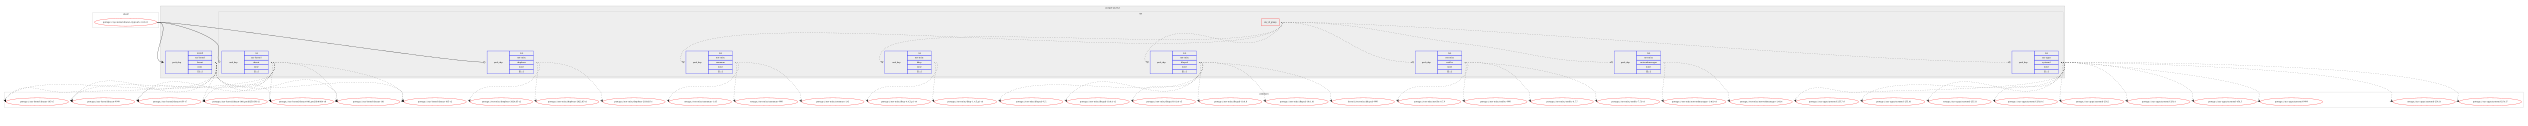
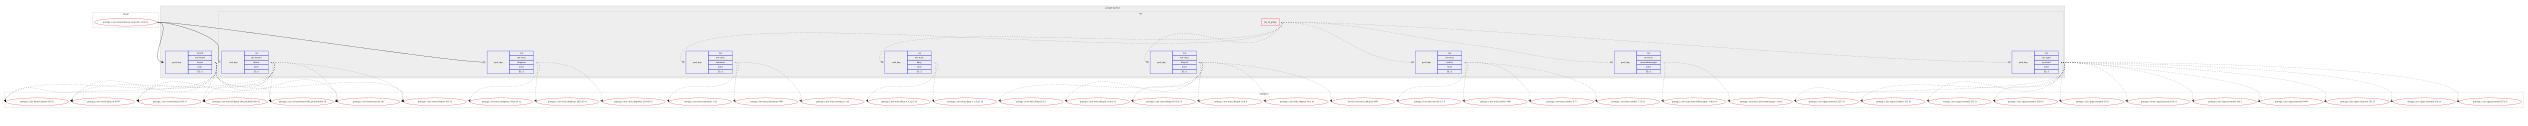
node "portage://sys-apps/systemd-256.4": label "portage://sys-apps/systemd-256.4" -> "portage://none-apps/systemd-256.4"
node "portage://sys-apps/systemd-254.13": added
